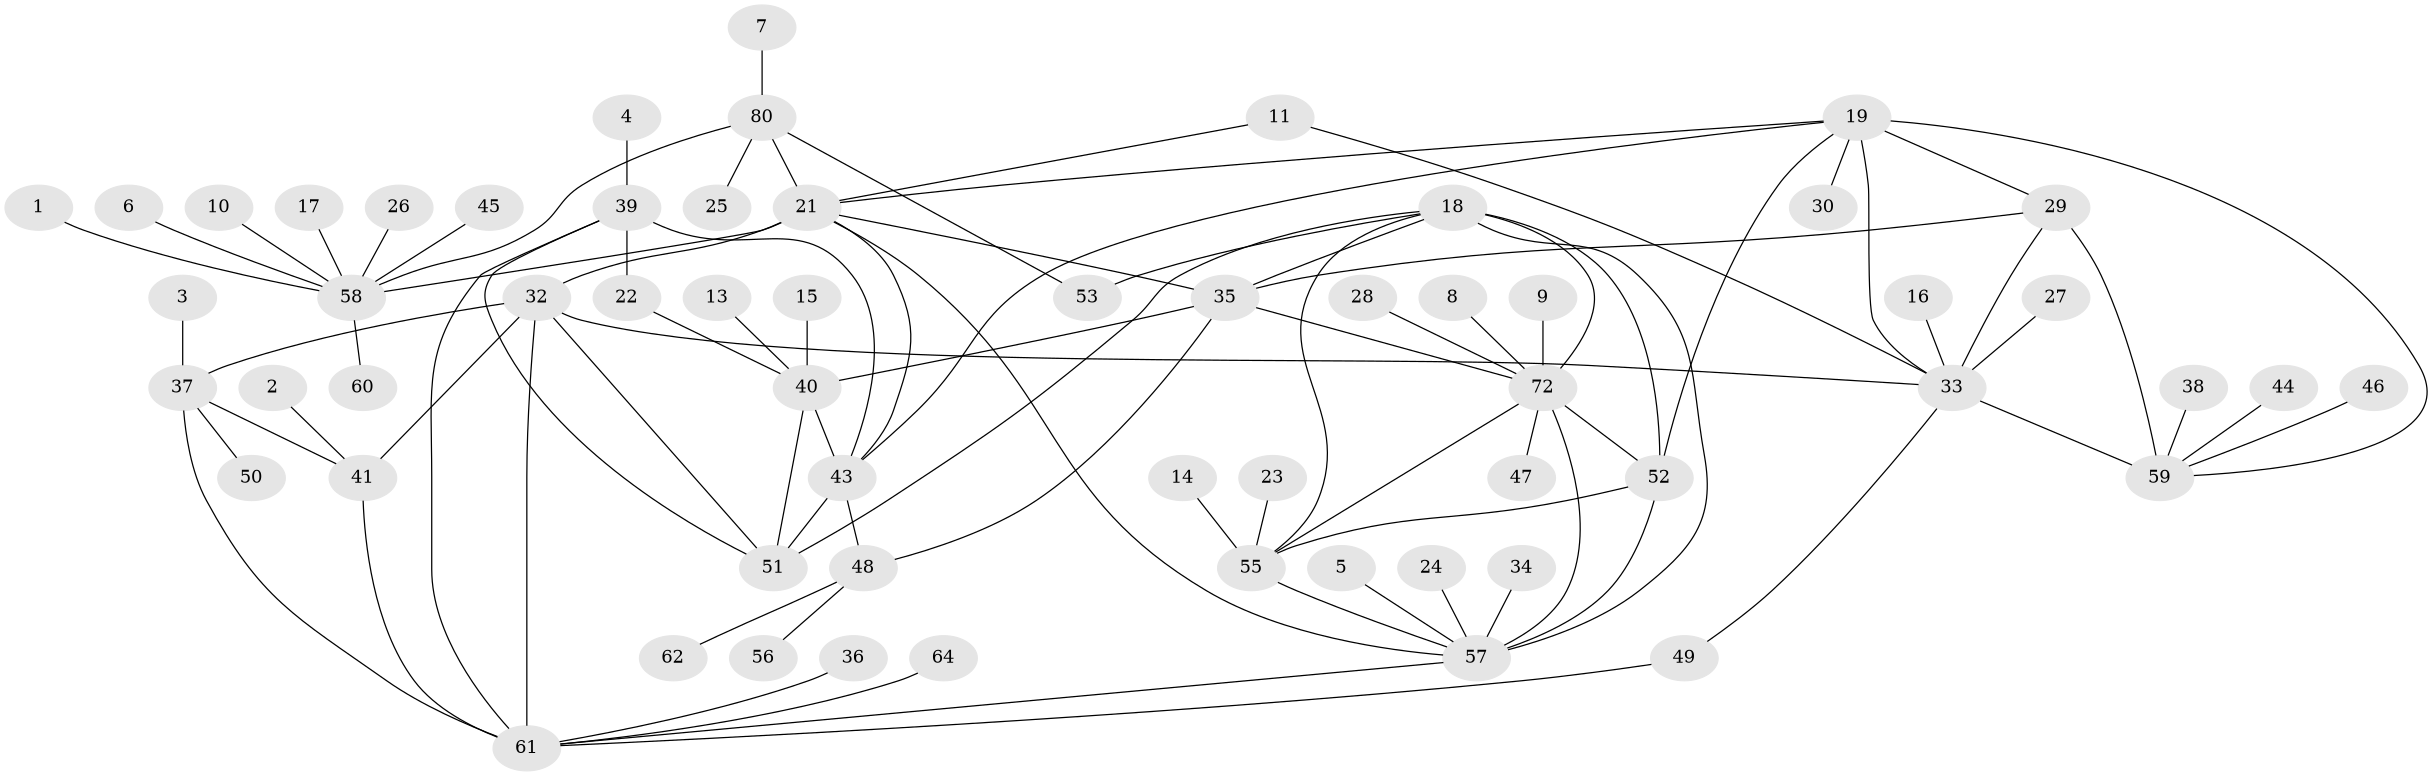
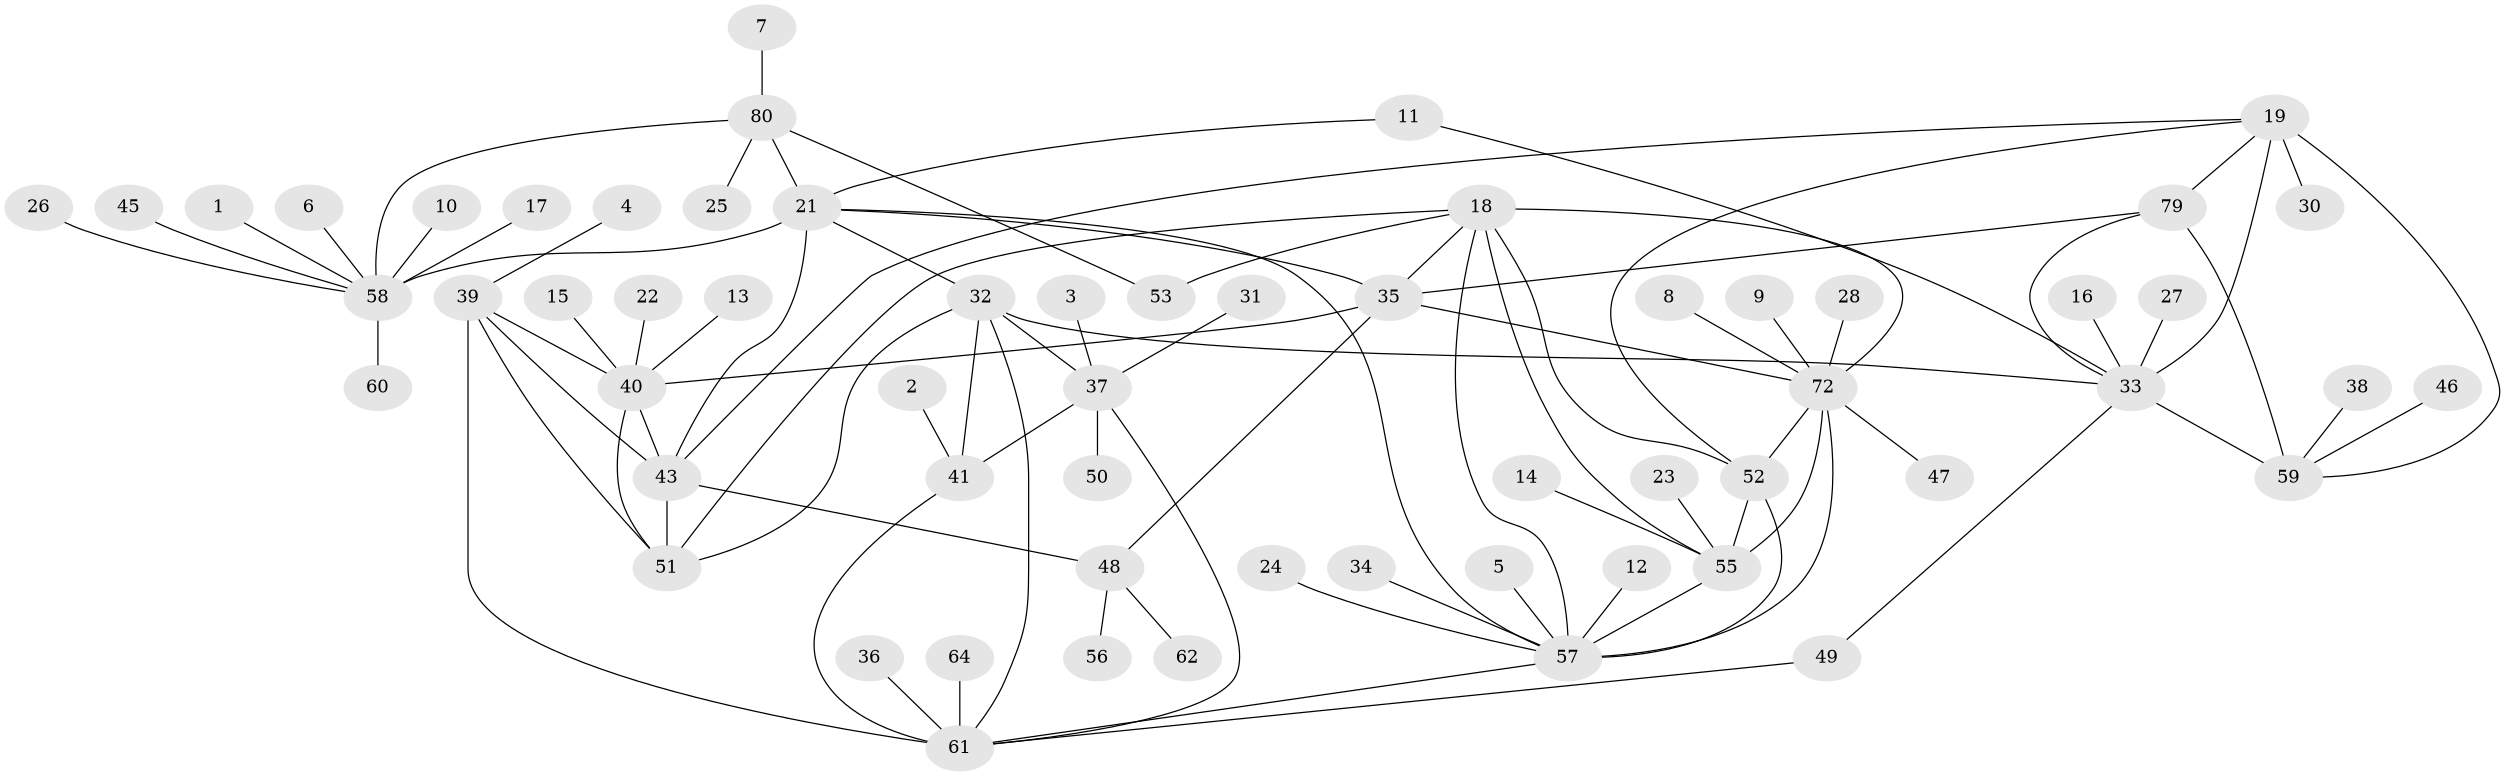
edge "19" -- "21": removed
node "29": label "29" -> "79"
edge "39" -- "22": now "39" -- "40"
node "31": added
node "44": removed
node "12": added
